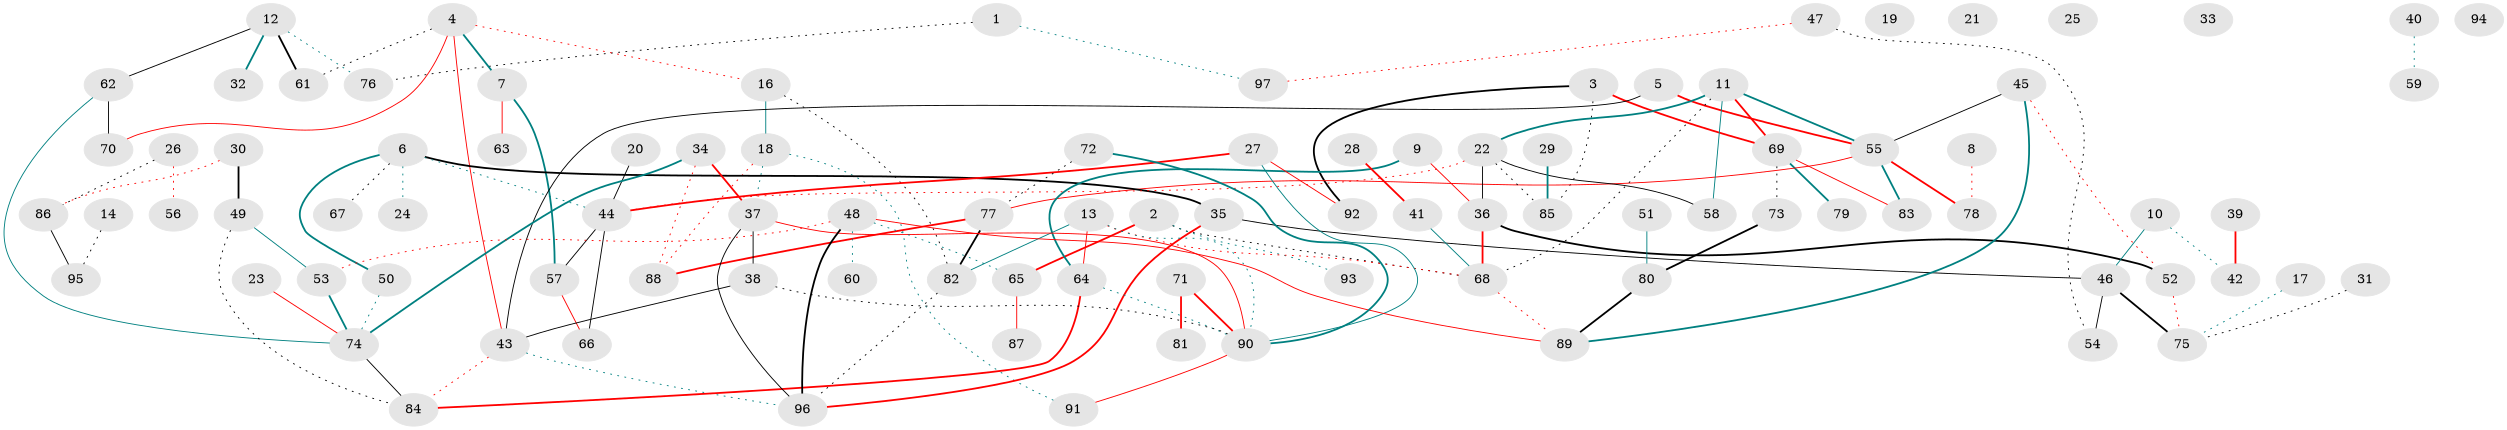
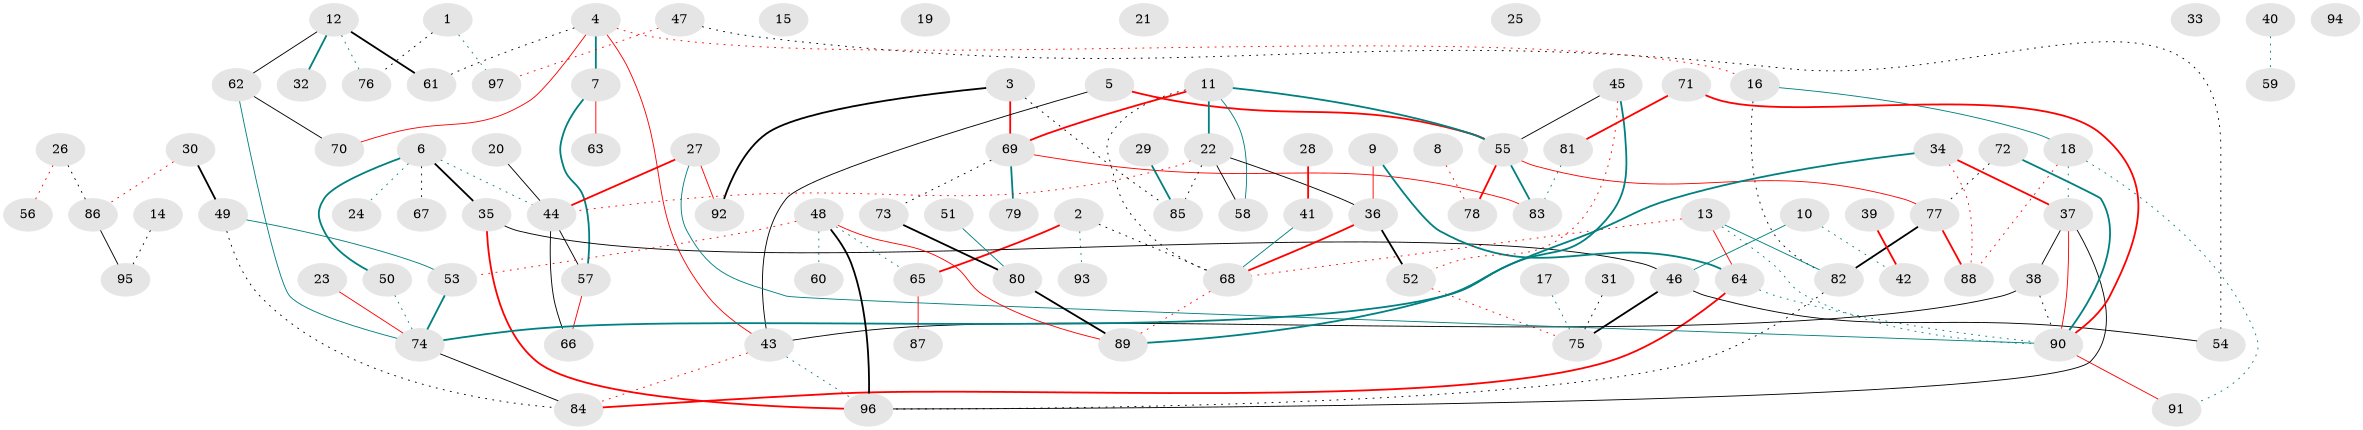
node "15": added
edge "81" -- "83": added
